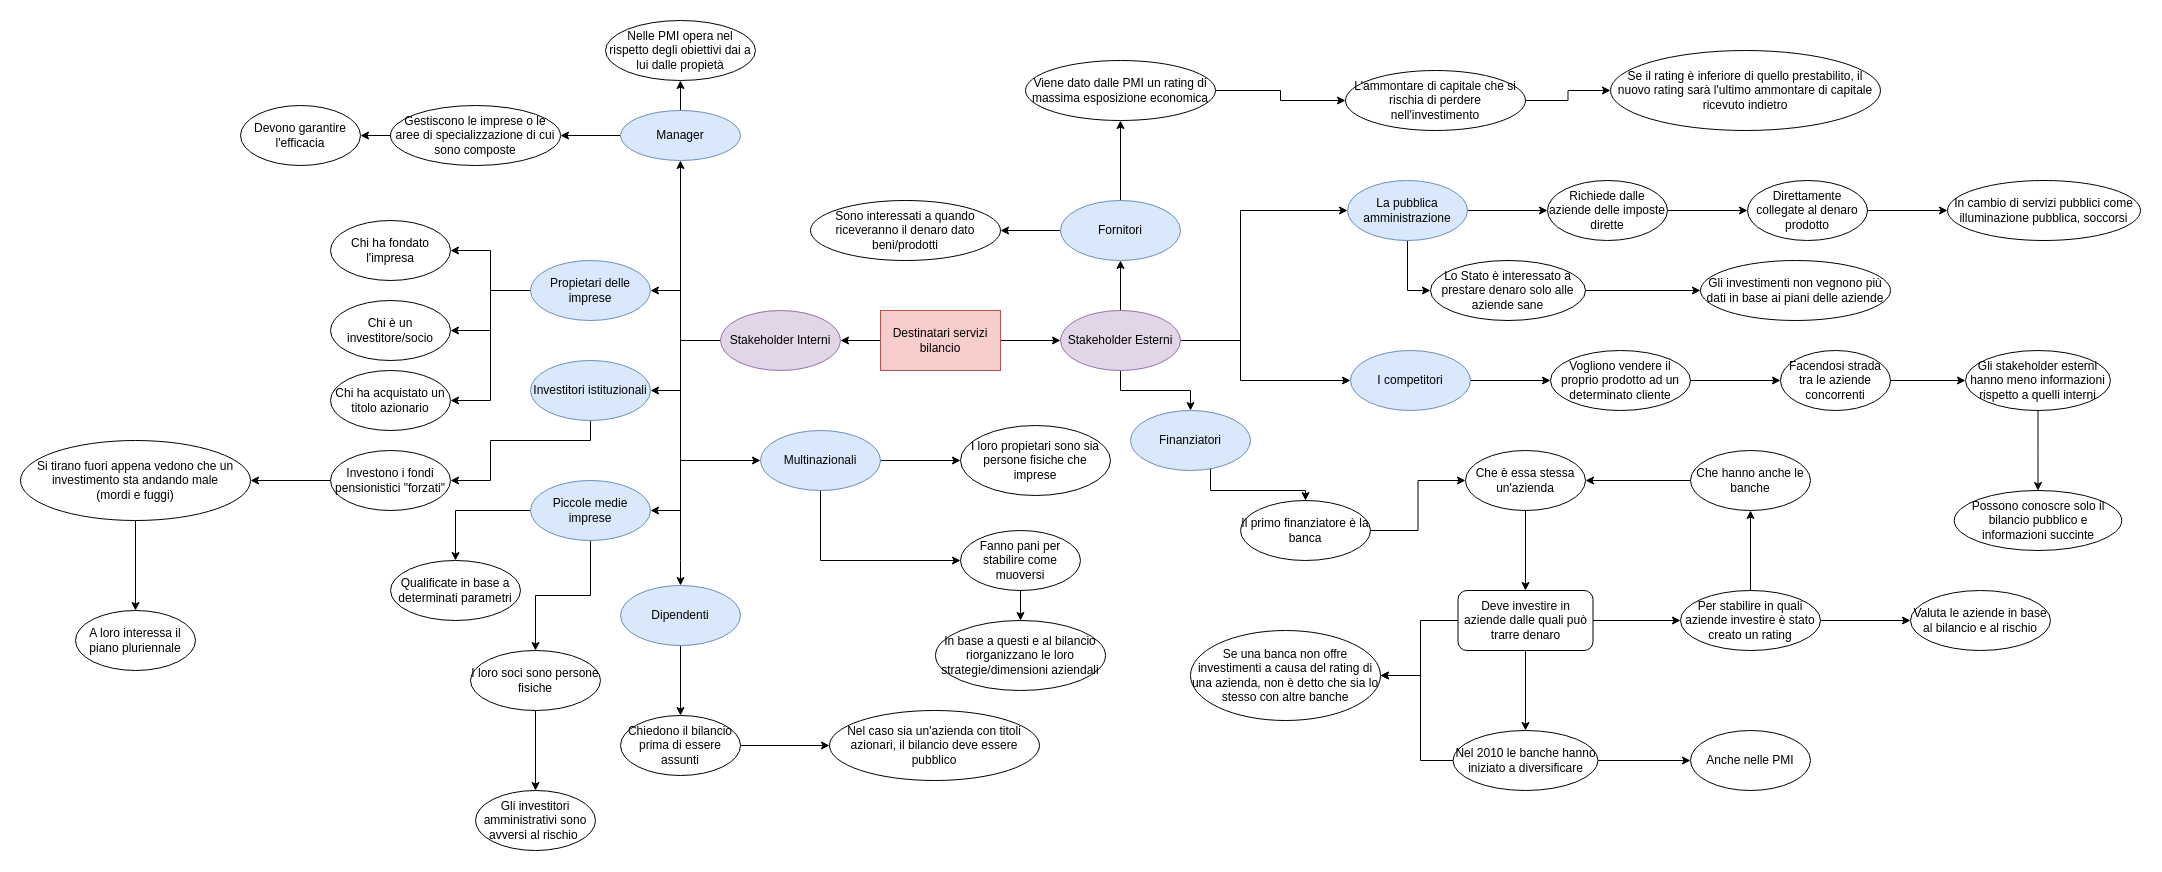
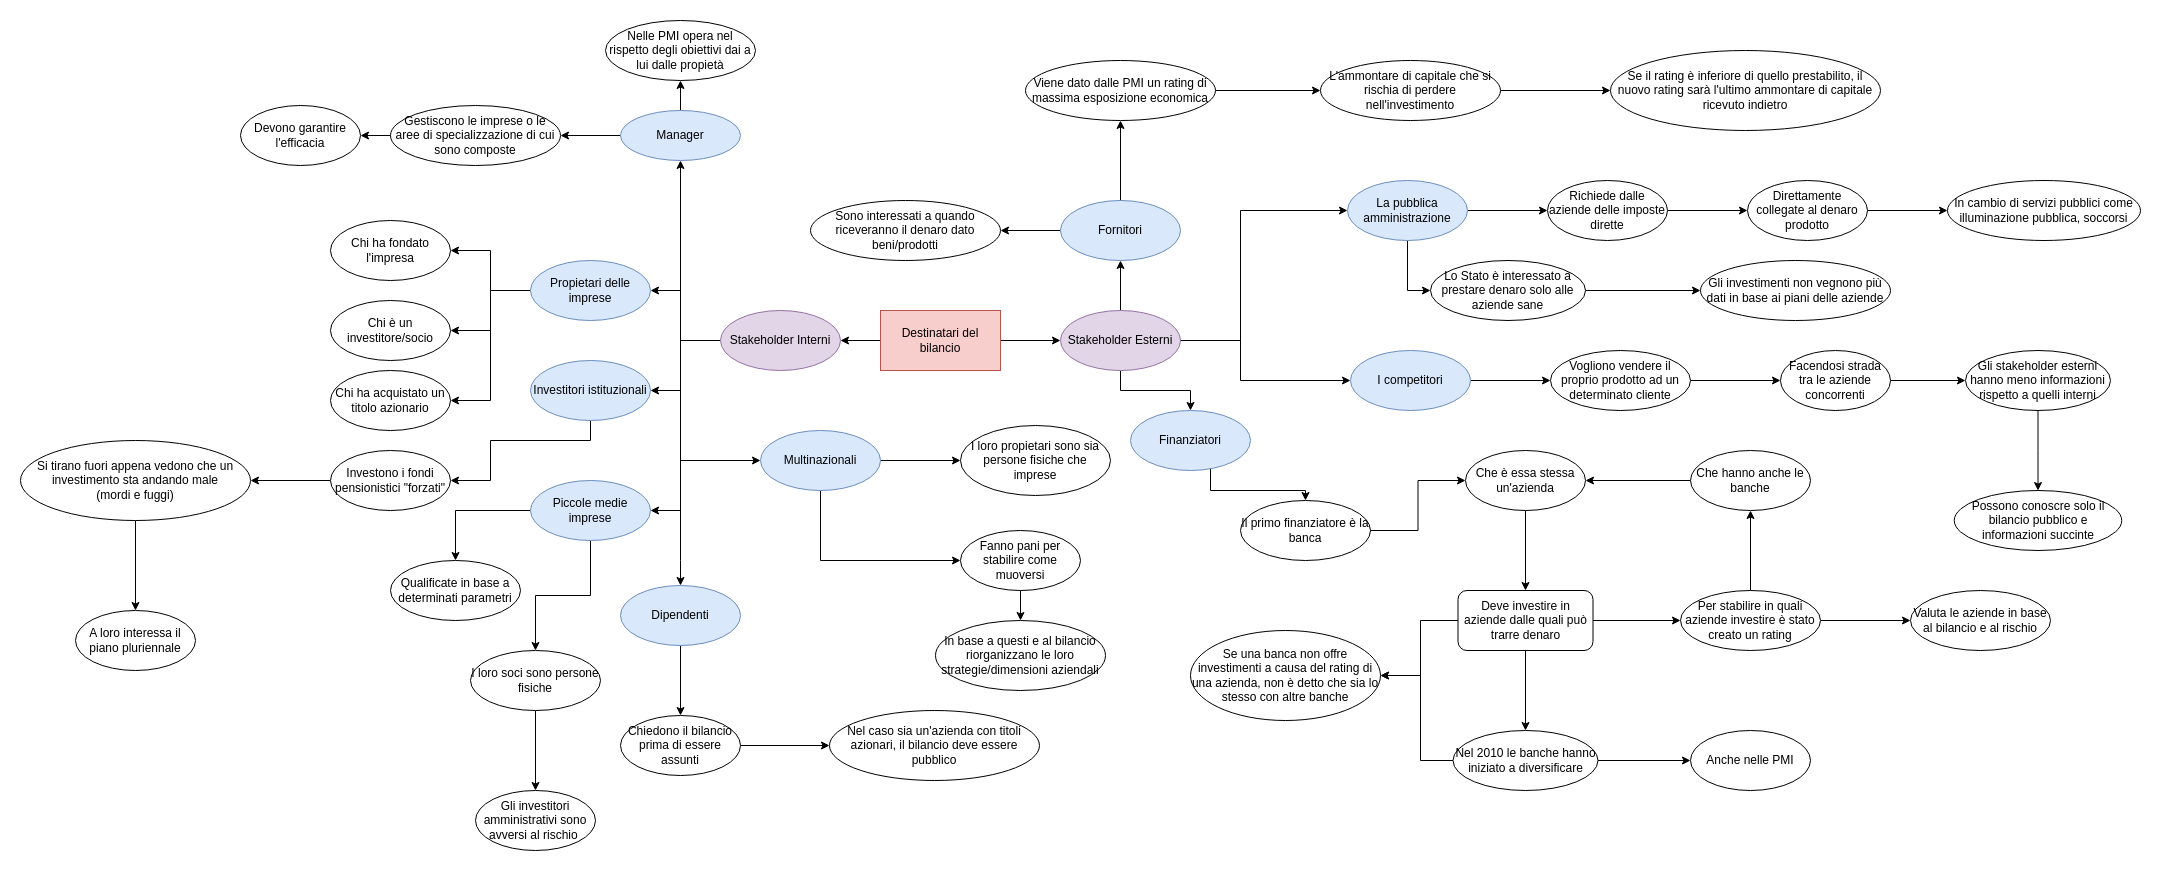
node "L'ammontare di capitale che si rischia di perdere nell'investimento": moved (1436, 101) -> (1411, 91)
node "Destinatari servizi bilancio": label "Destinatari servizi bilancio" -> "Destinatari del bilancio"
